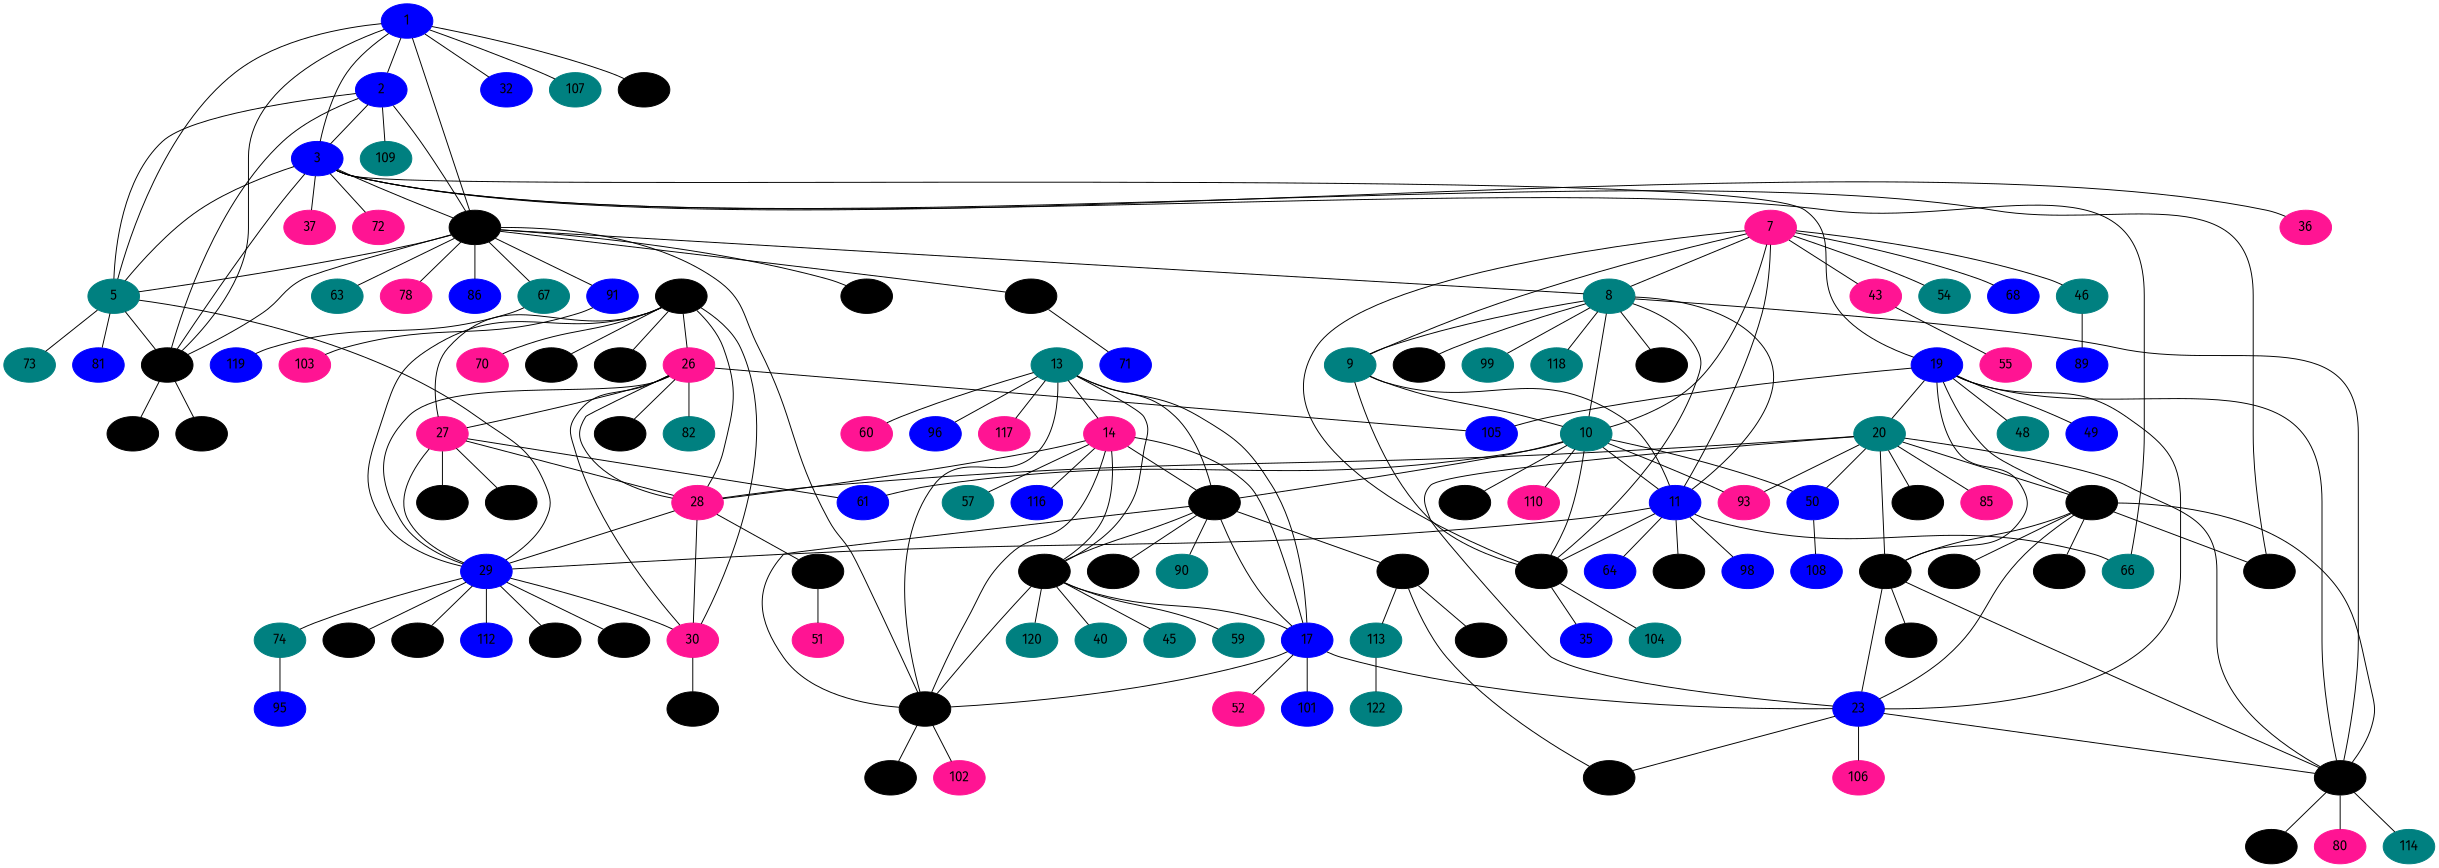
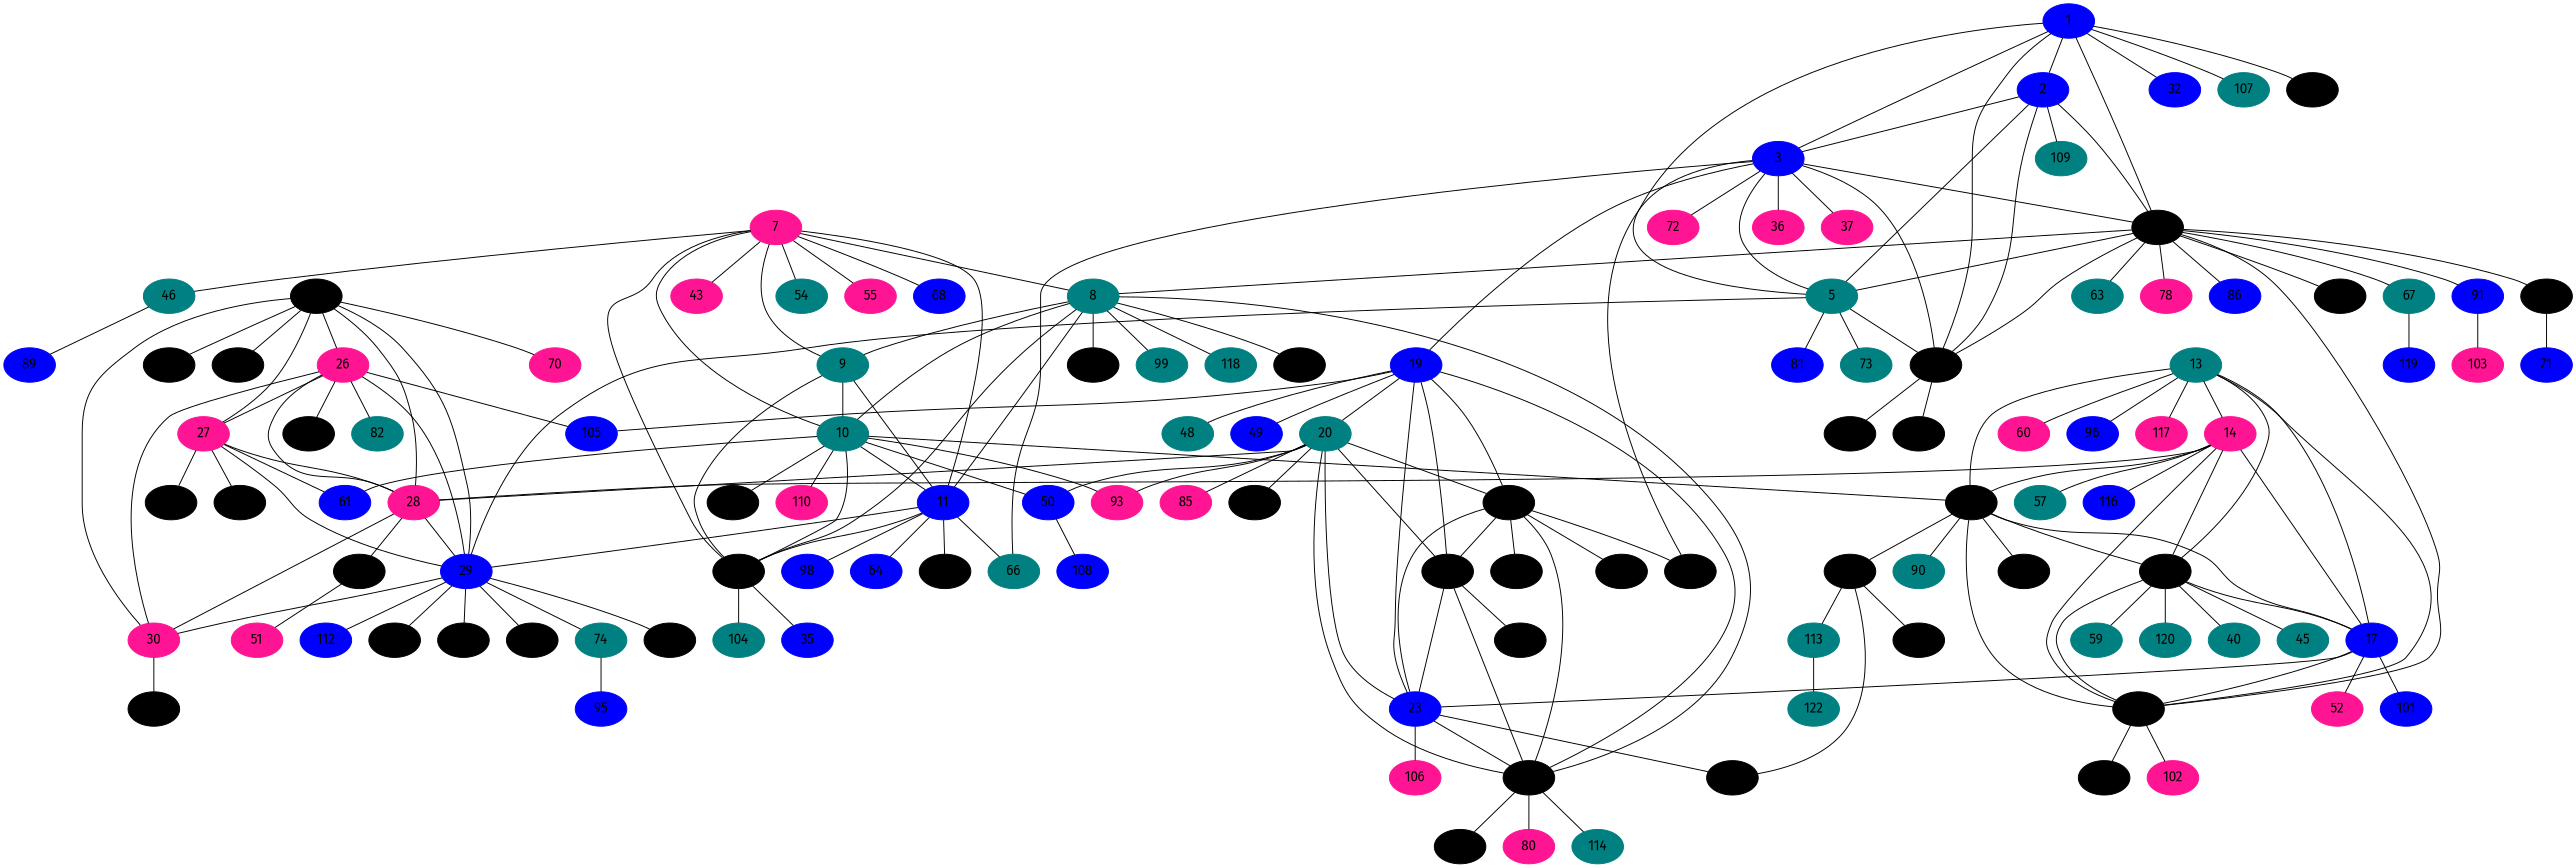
edge "43" -- "55": now "7" -- "55"
